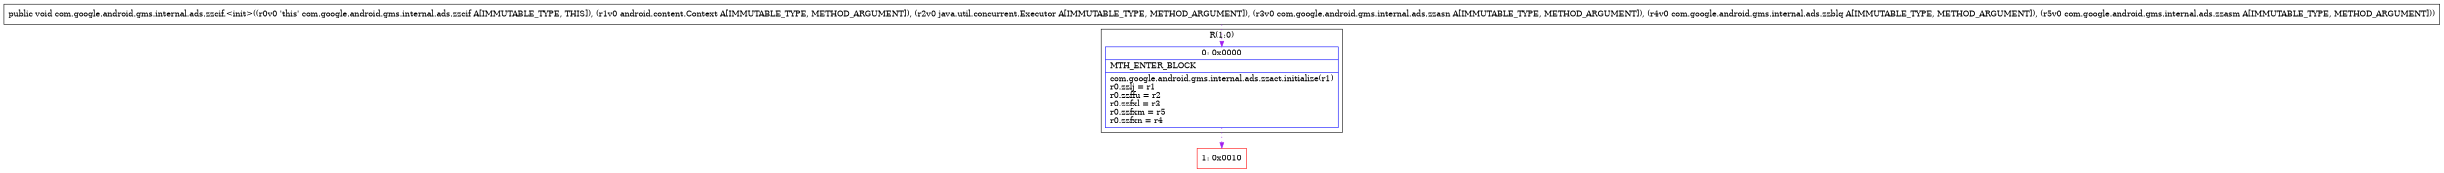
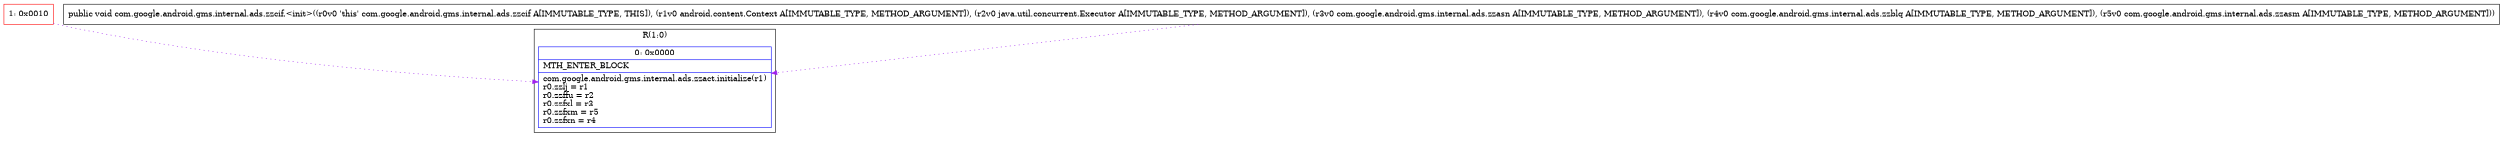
edge "0: 0x0000" -> "1: 0x0010": reversed
